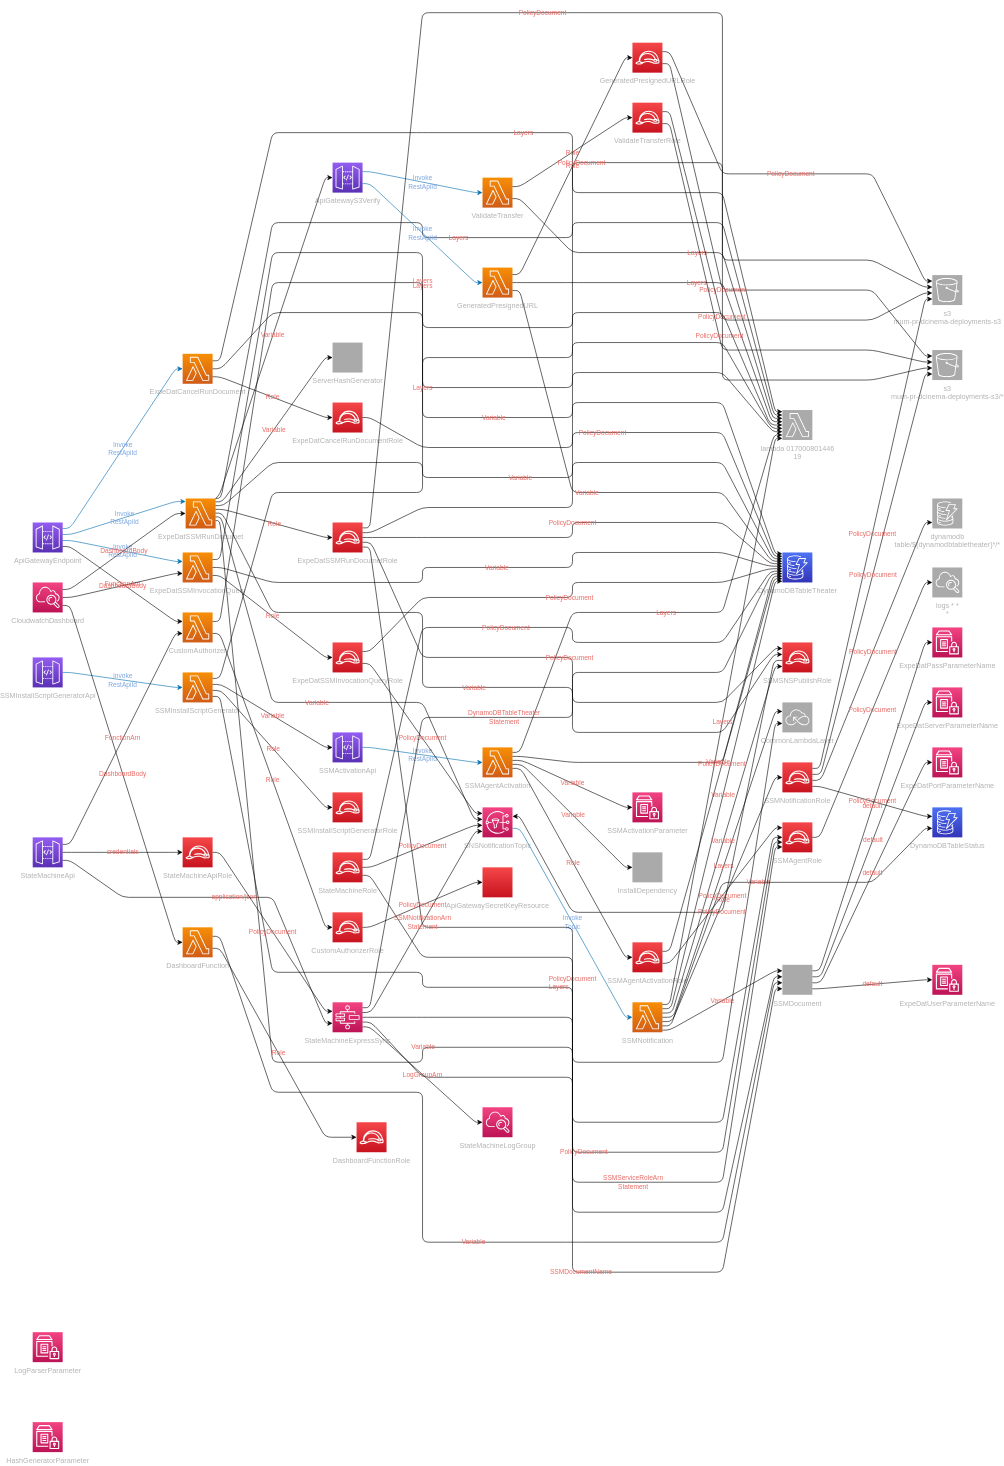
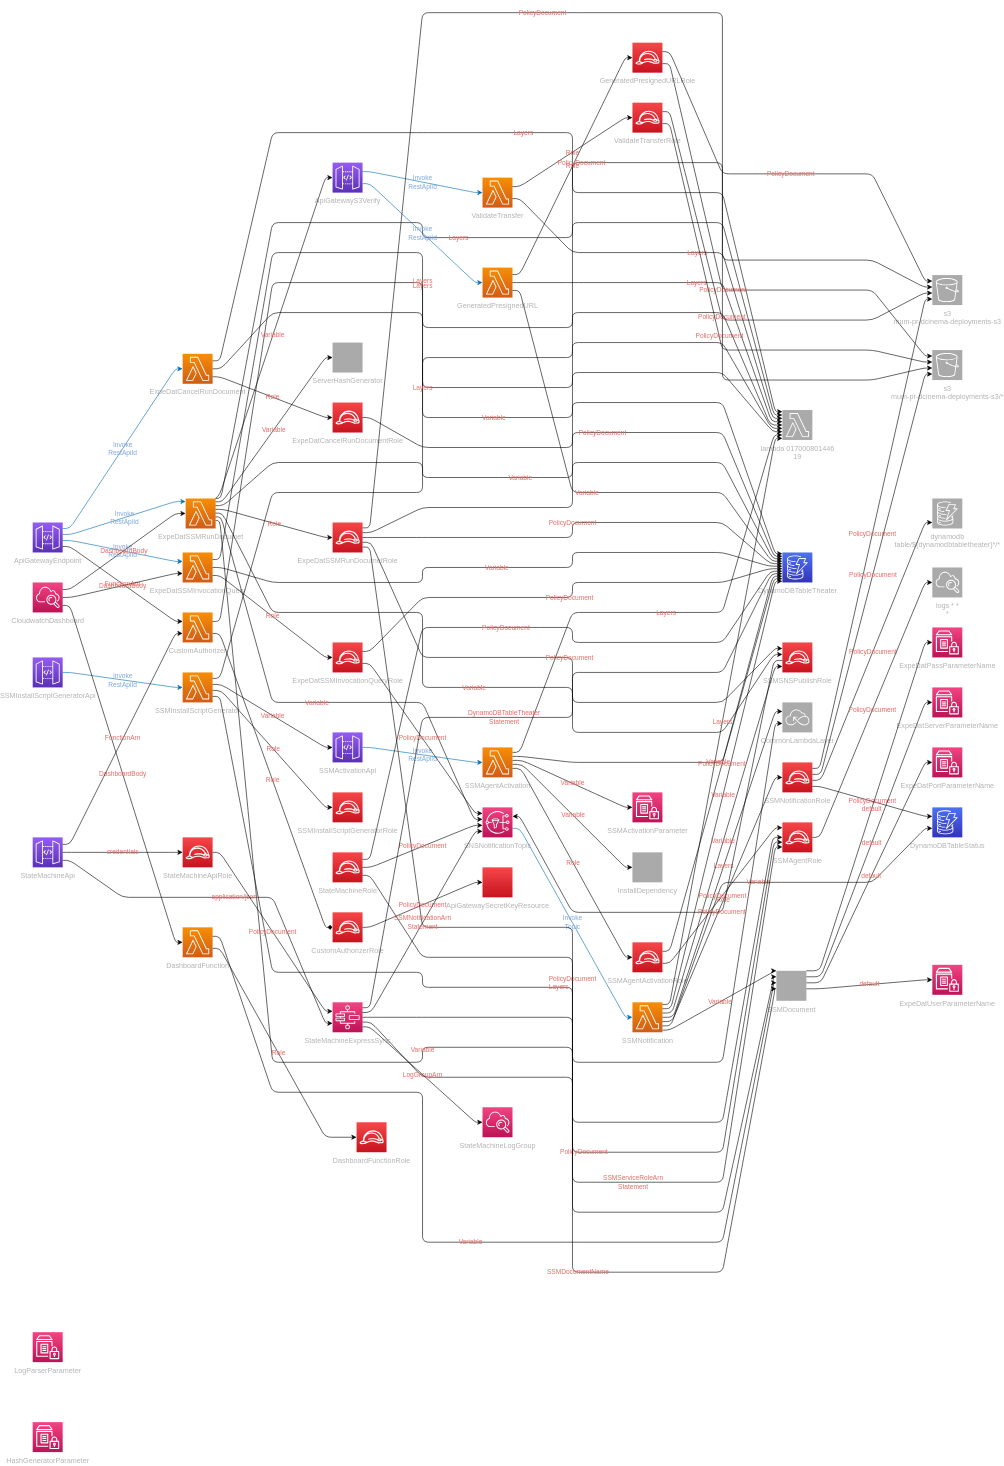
edge "CustomAuthorizer" -> "CustomAuthorizerRole": arrowhead classic -> diamond
node "SSMDocument": moved (798, 980) -> (792, 986)
